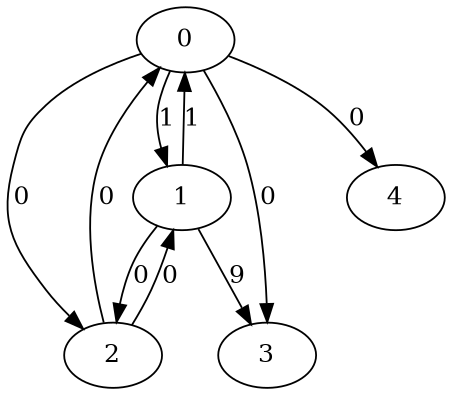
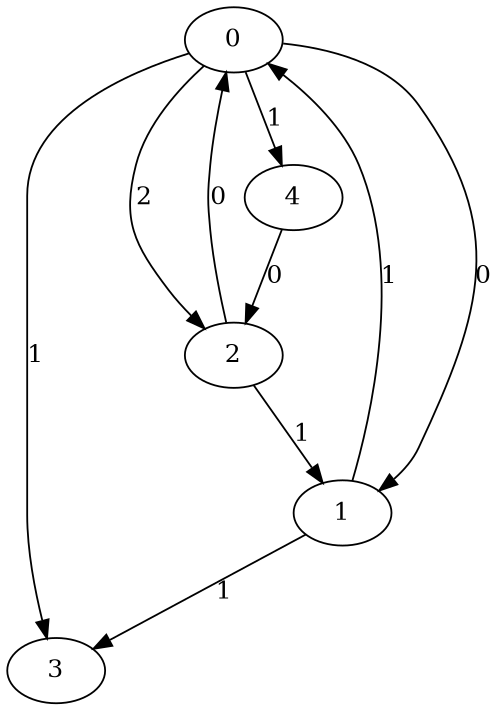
edge "0" -> "1": label "1" -> "0"
edge "0" -> "4": label "0" -> "1"
edge "0" -> "2": label "0" -> "2"
edge "0" -> "3": label "0" -> "1"
edge "1" -> "2": now "4" -> "2"
edge "2" -> "1": label "0" -> "1"
edge "1" -> "3": label "9" -> "1"
